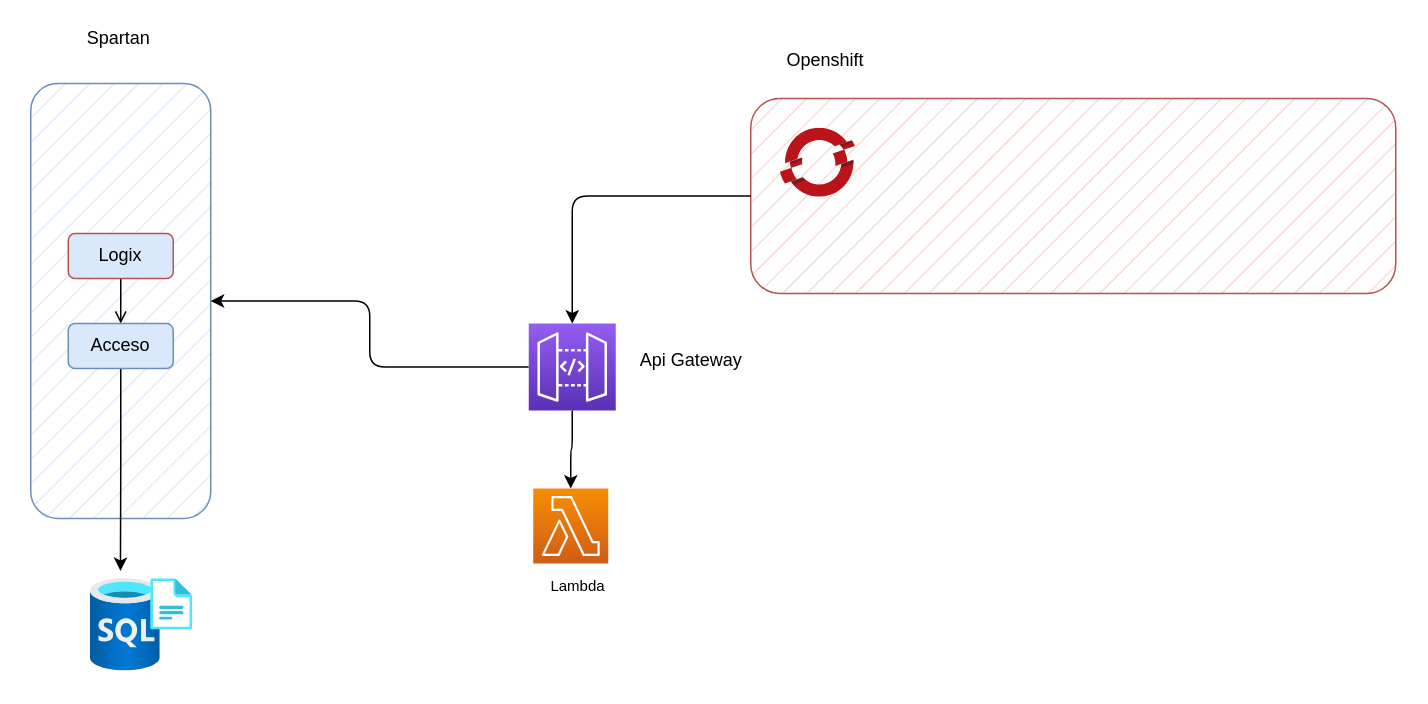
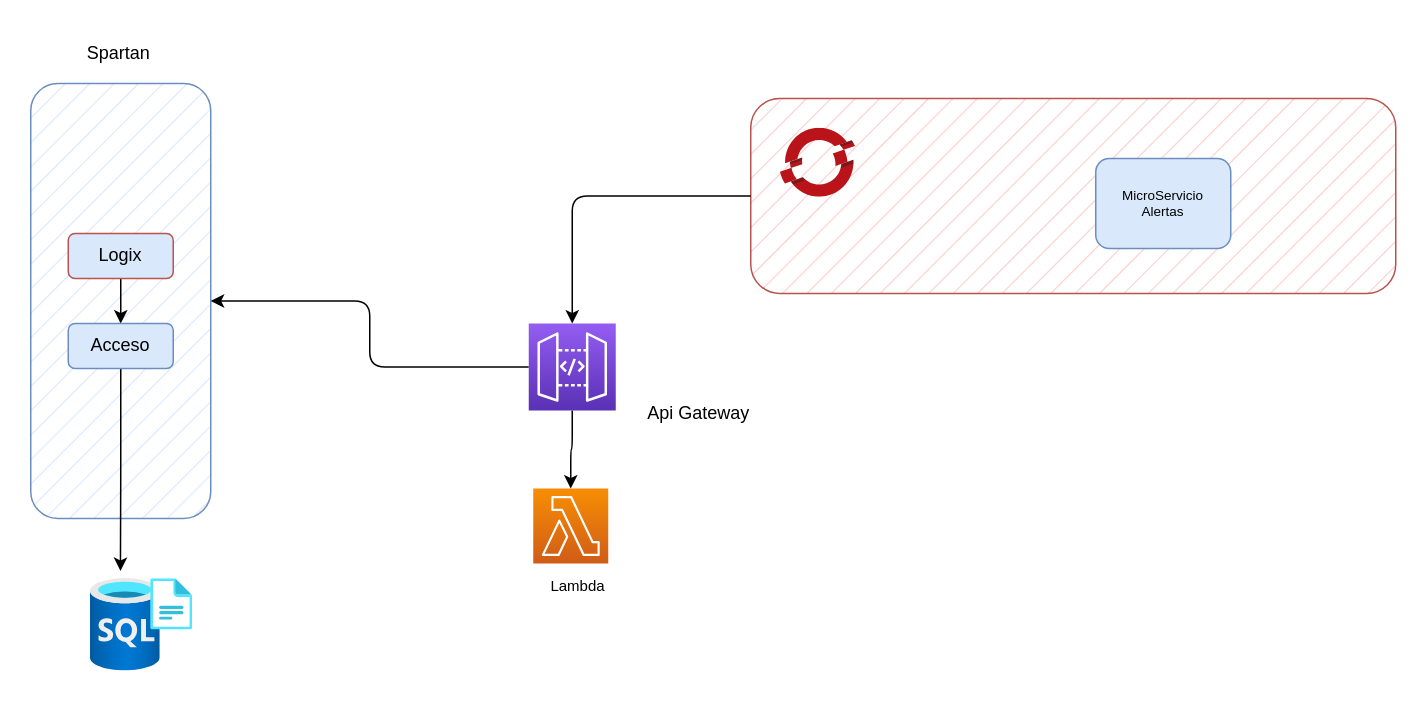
node "Spartan": moved (121, 38) -> (121, 53)
node "Openshift": removed
node "MicroServicioAlertas": added
edge "Logix" -> "Acceso": arrowhead open -> classic
node "Api Gateway": moved (691, 361) -> (698, 413)
